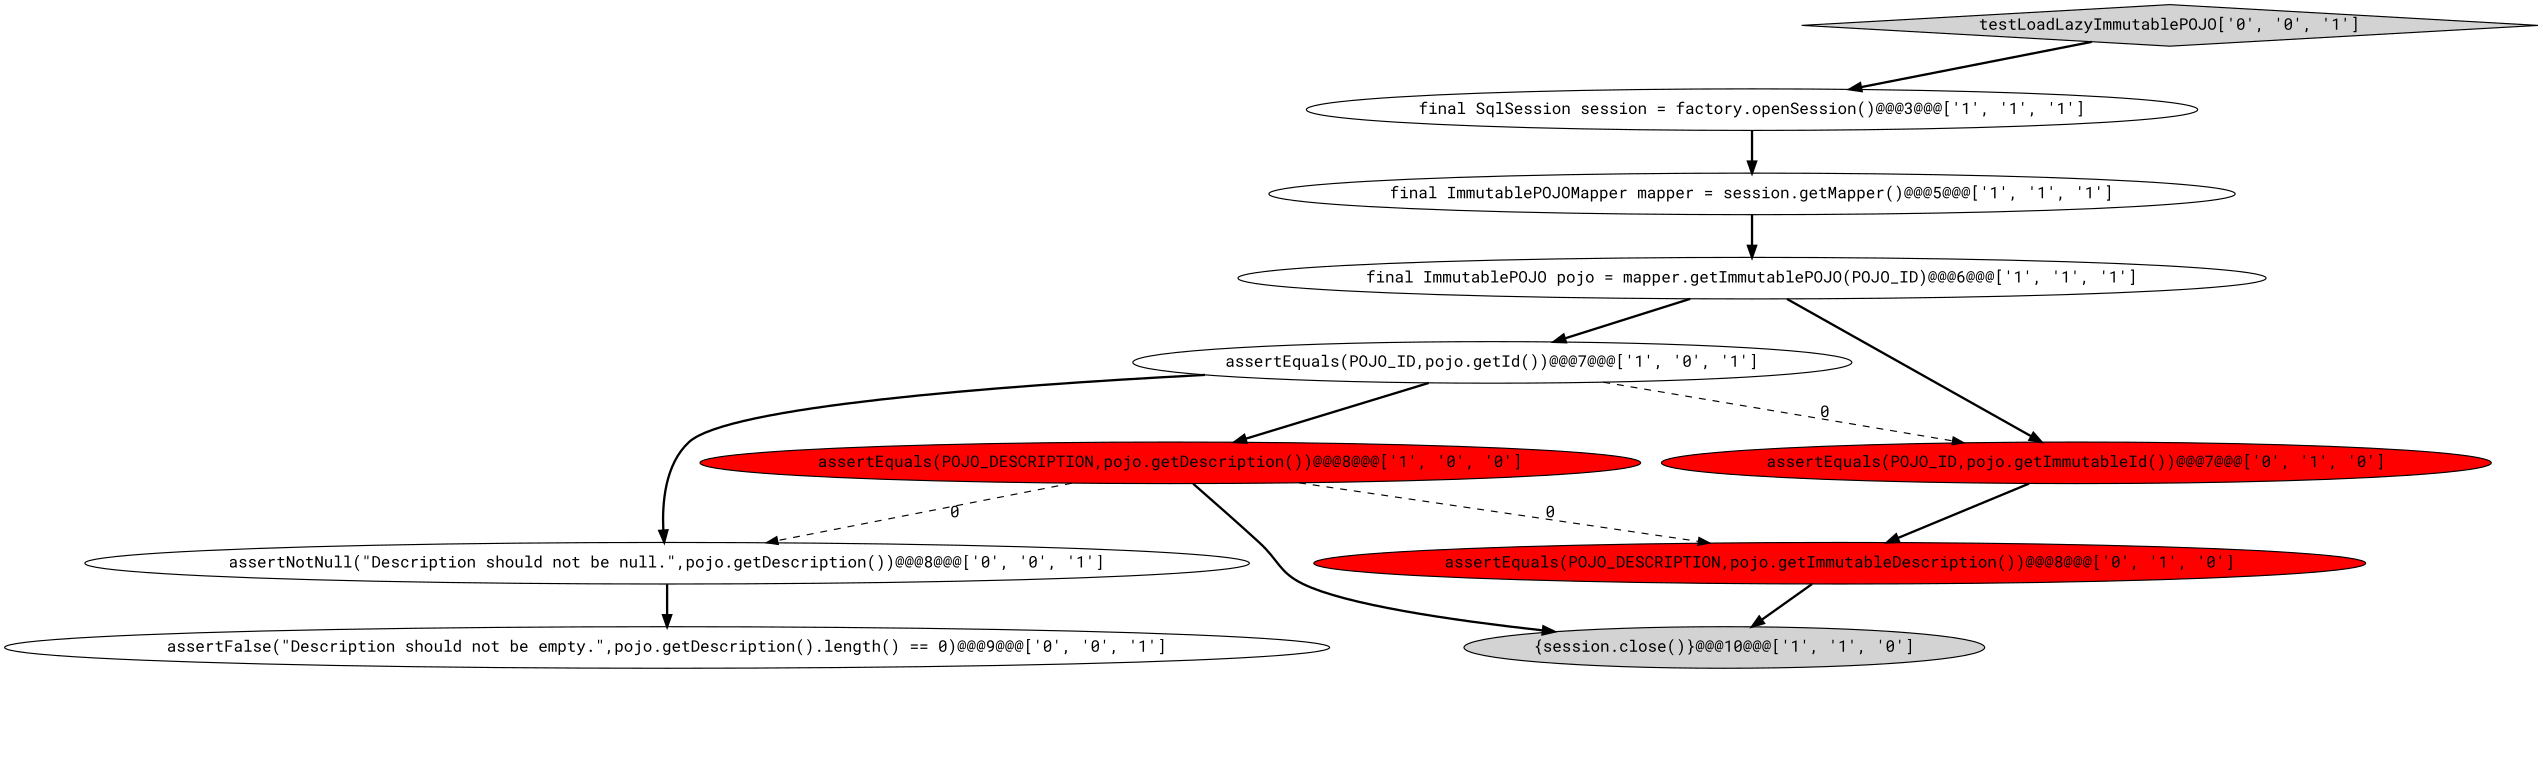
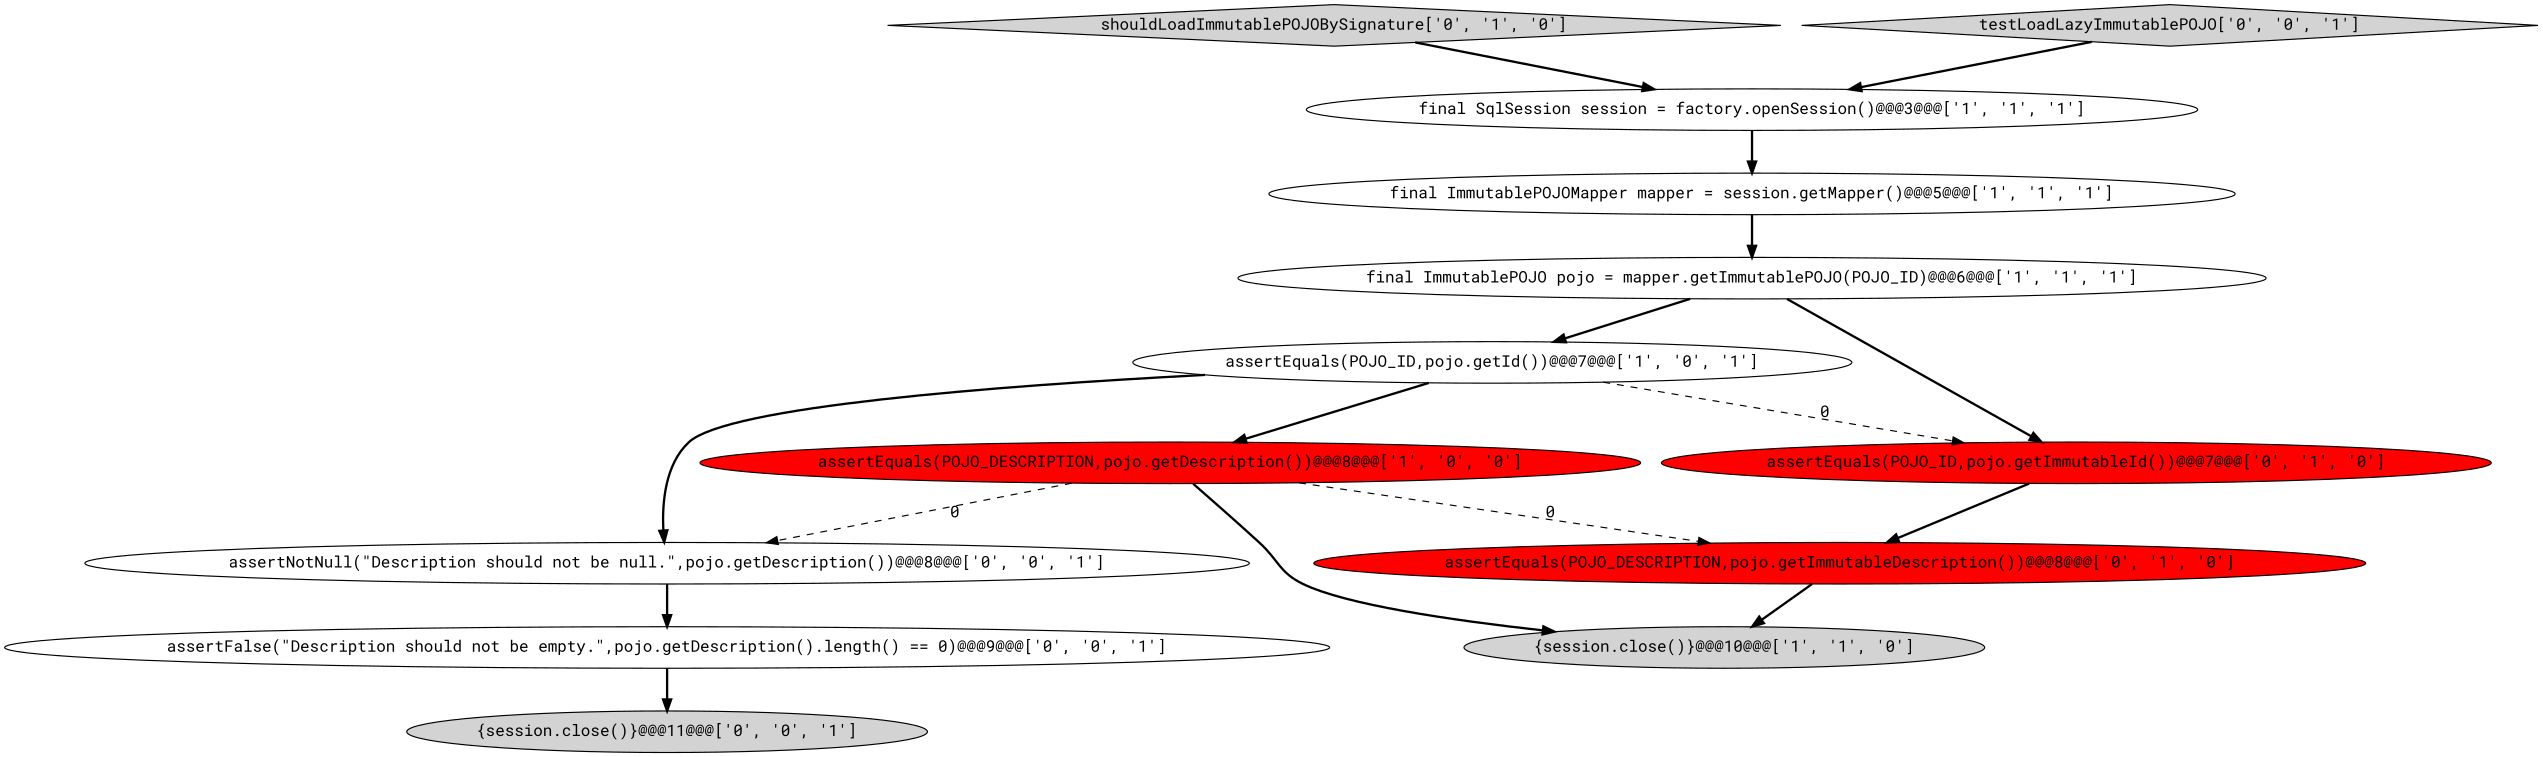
node "shouldLoadImmutablePOJOBySignature['0', '1', '0']": added
node "{session.close()}@@@11@@@['0', '0', '1']": added
